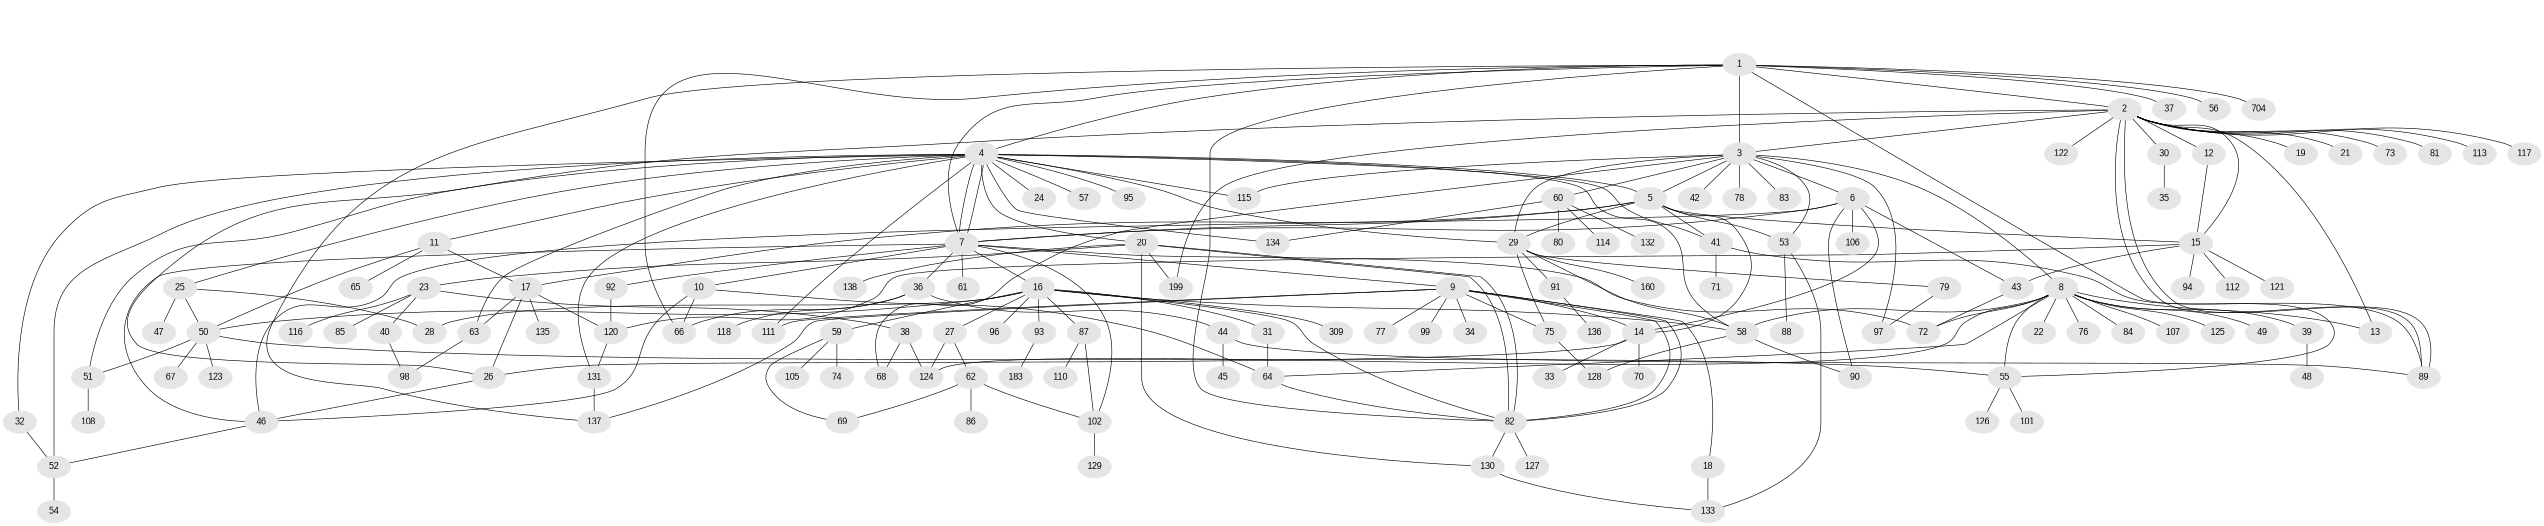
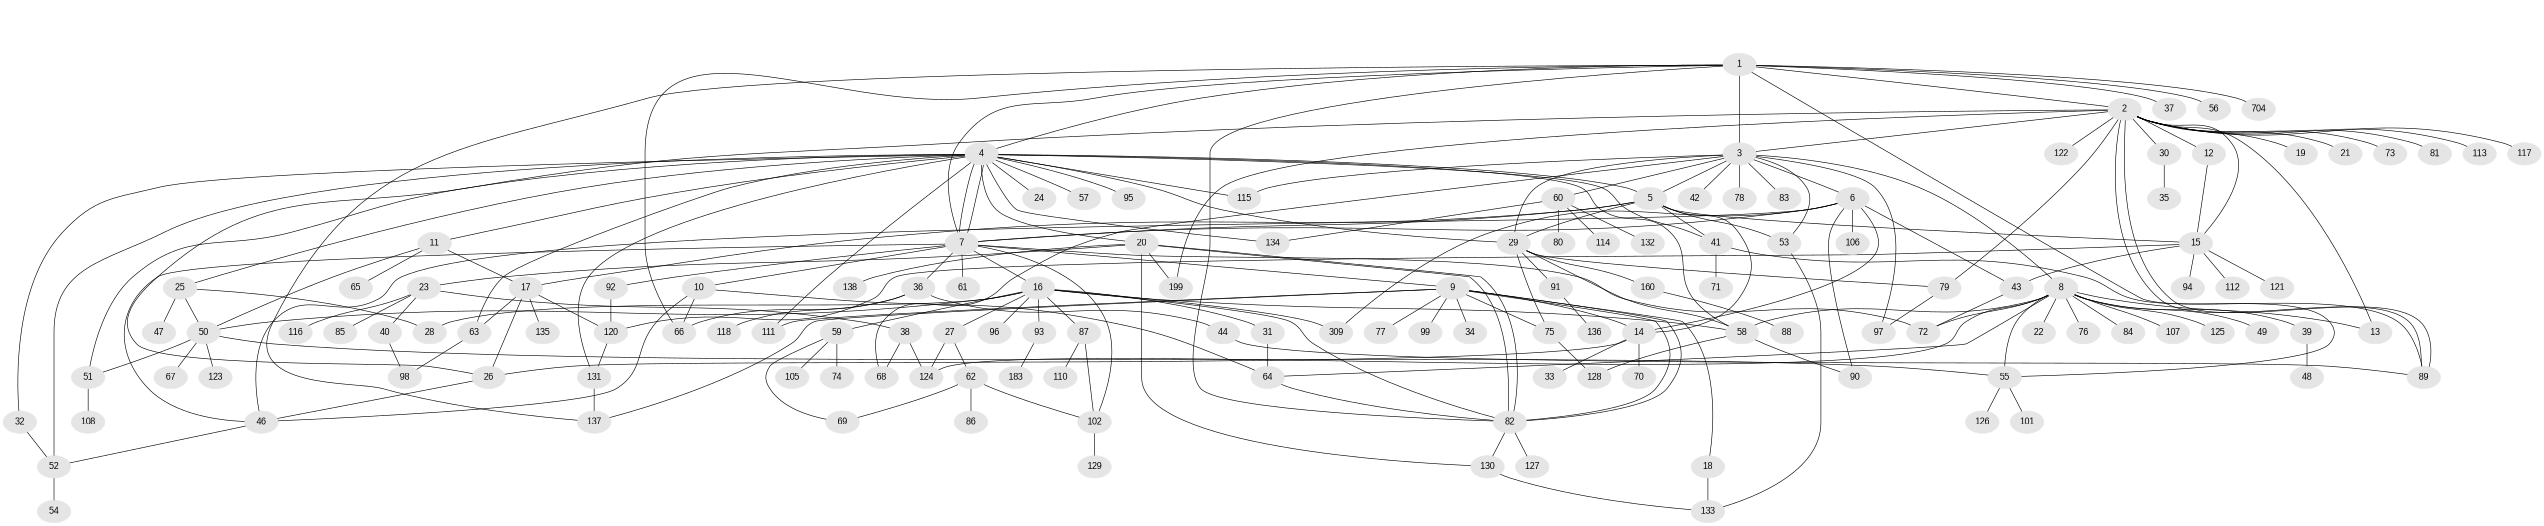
edge "2" -- "79": added
edge "6" -- "309": added
edge "53" -- "88": now "160" -- "88"
node "45": removed
